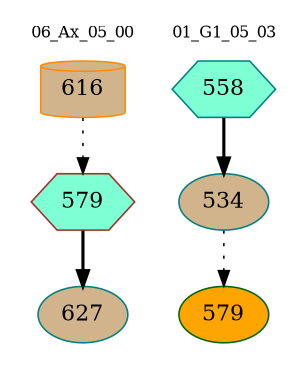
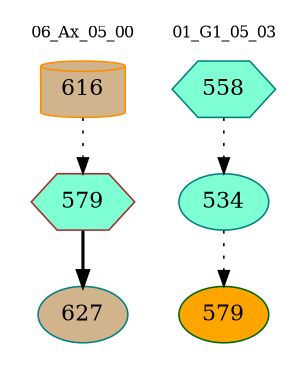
edge "558" -> "534": style bold -> dotted
node "534": fillcolor tan -> aquamarine
